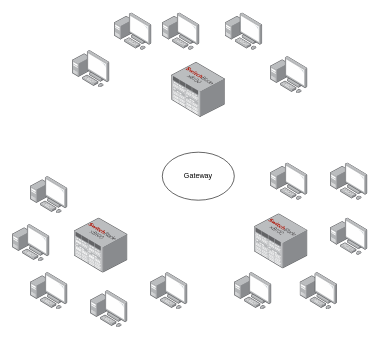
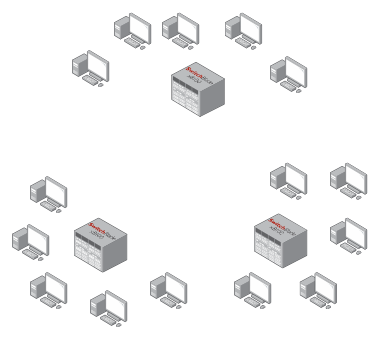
node "Gateway": removed
